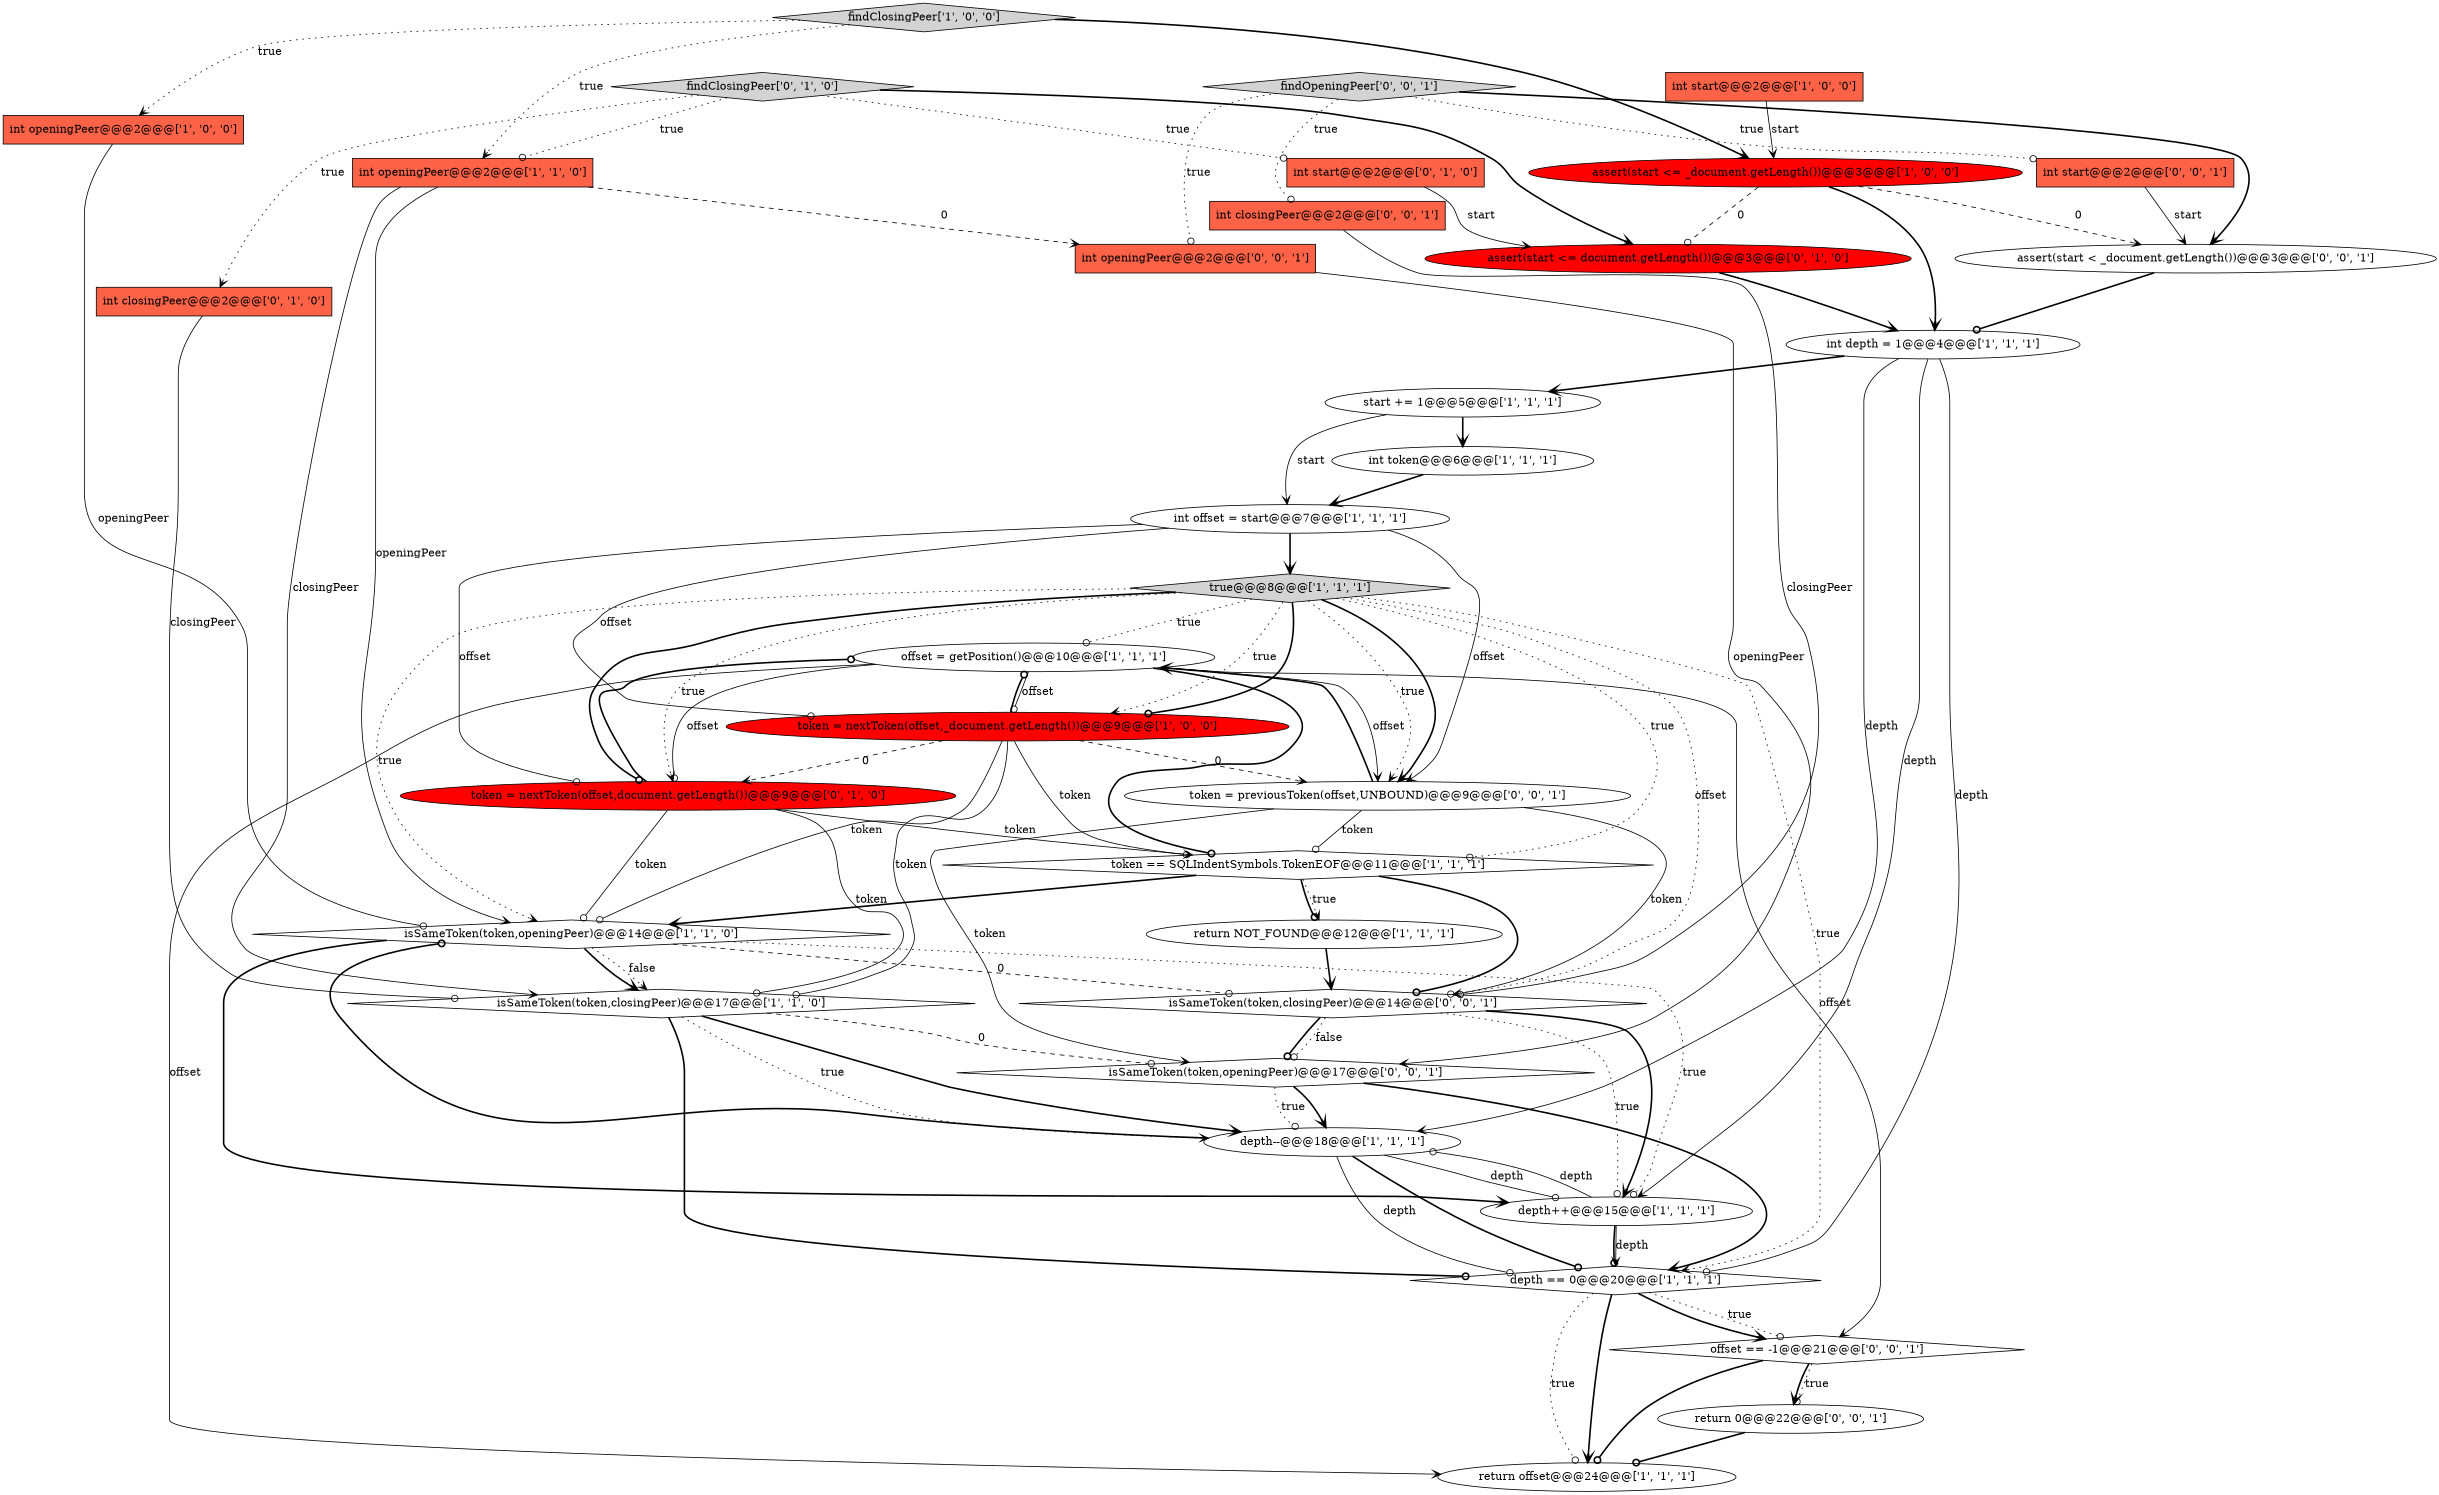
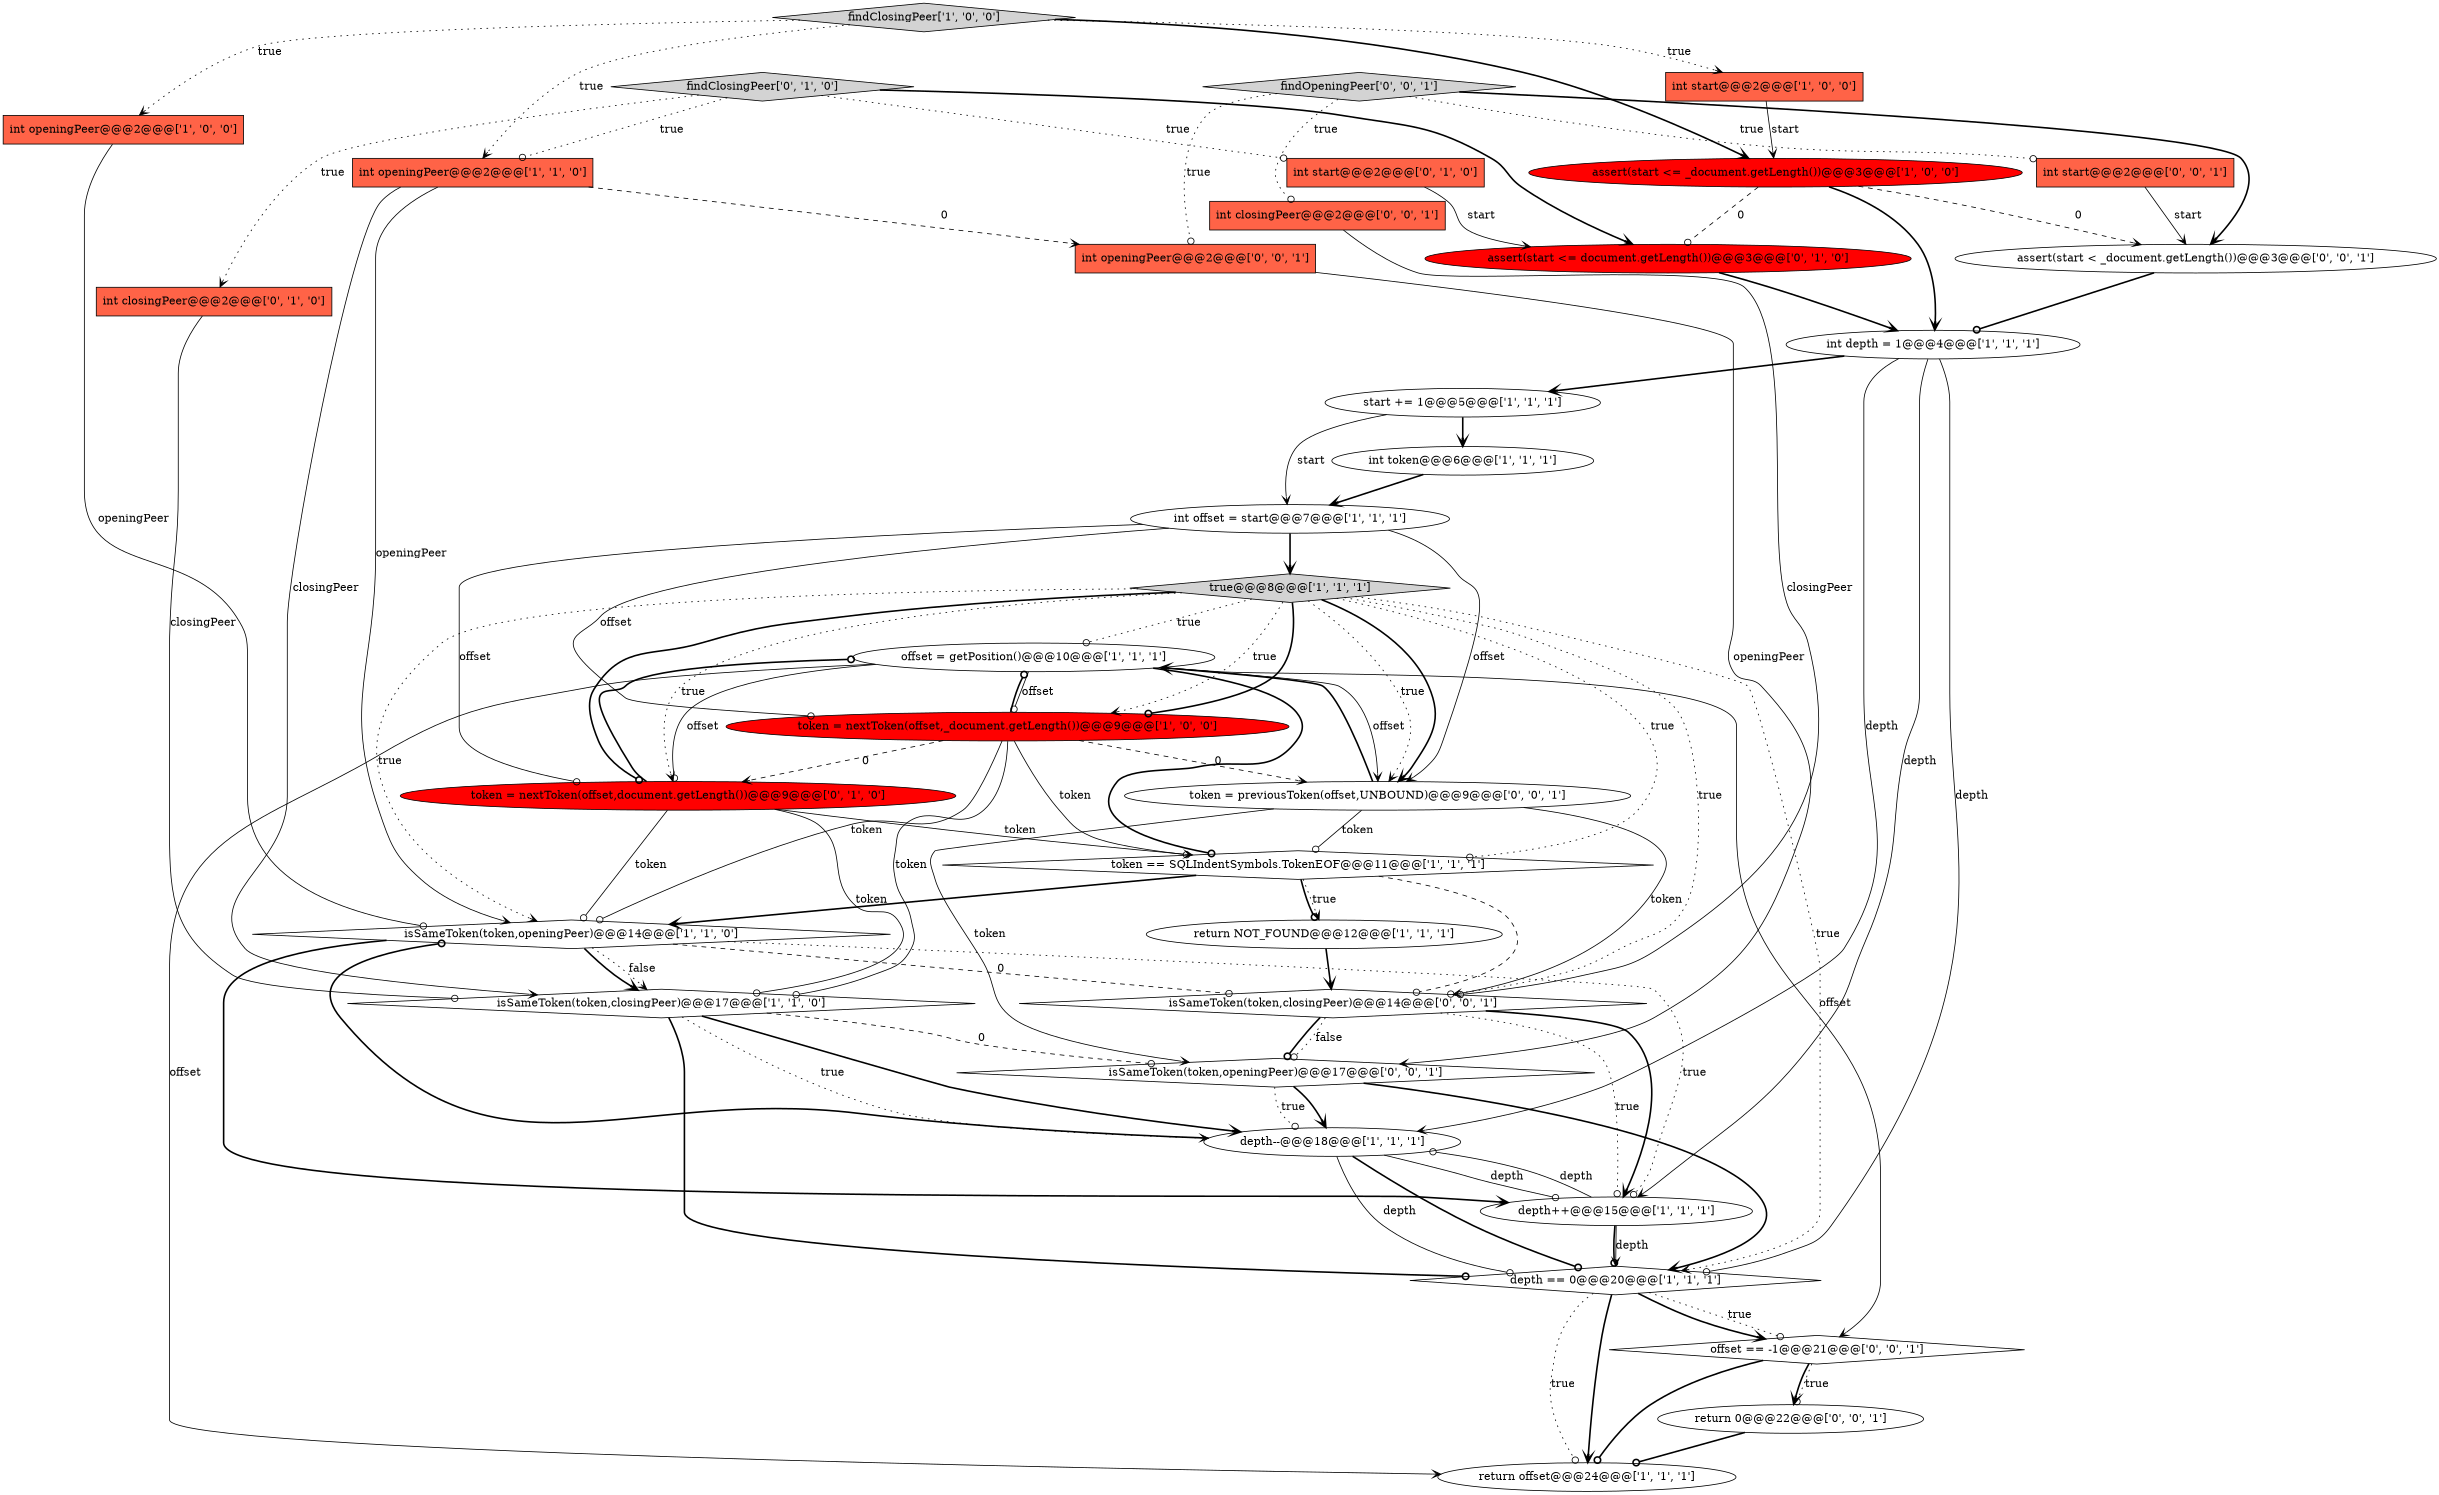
edge "findClosingPeer['1', '0', '0']" -> "int start@@@2@@@['1', '0', '0']": added, label "true"
edge "true@@@8@@@['1', '1', '1']" -> "isSameToken(token,closingPeer)@@@14@@@['0', '0', '1']": label "offset" -> "true"
edge "token == SQLIndentSymbols.TokenEOF@@@11@@@['1', '1', '1']" -> "isSameToken(token,closingPeer)@@@14@@@['0', '0', '1']": style bold -> dashed
